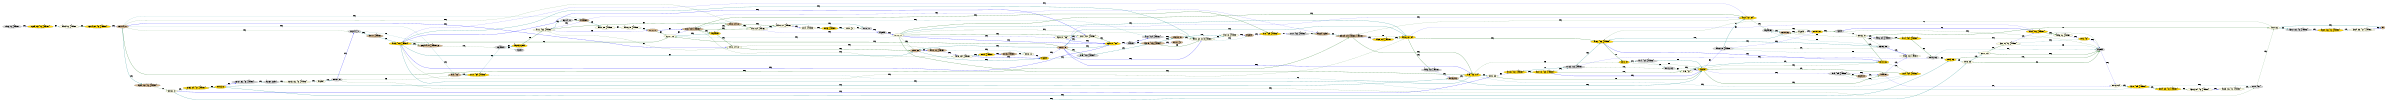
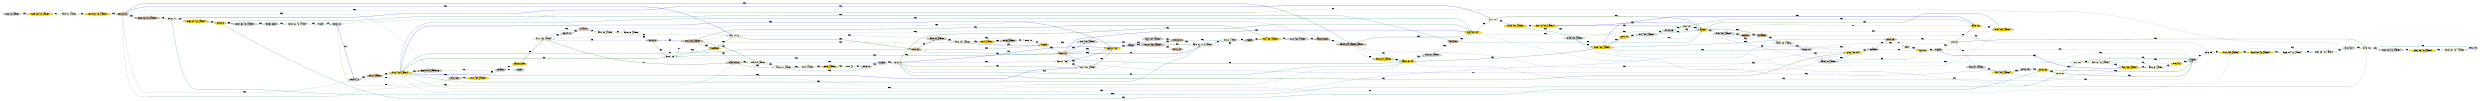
edge "cmp x28 , x20" -> "add x20 , x20 , # address": reversed
